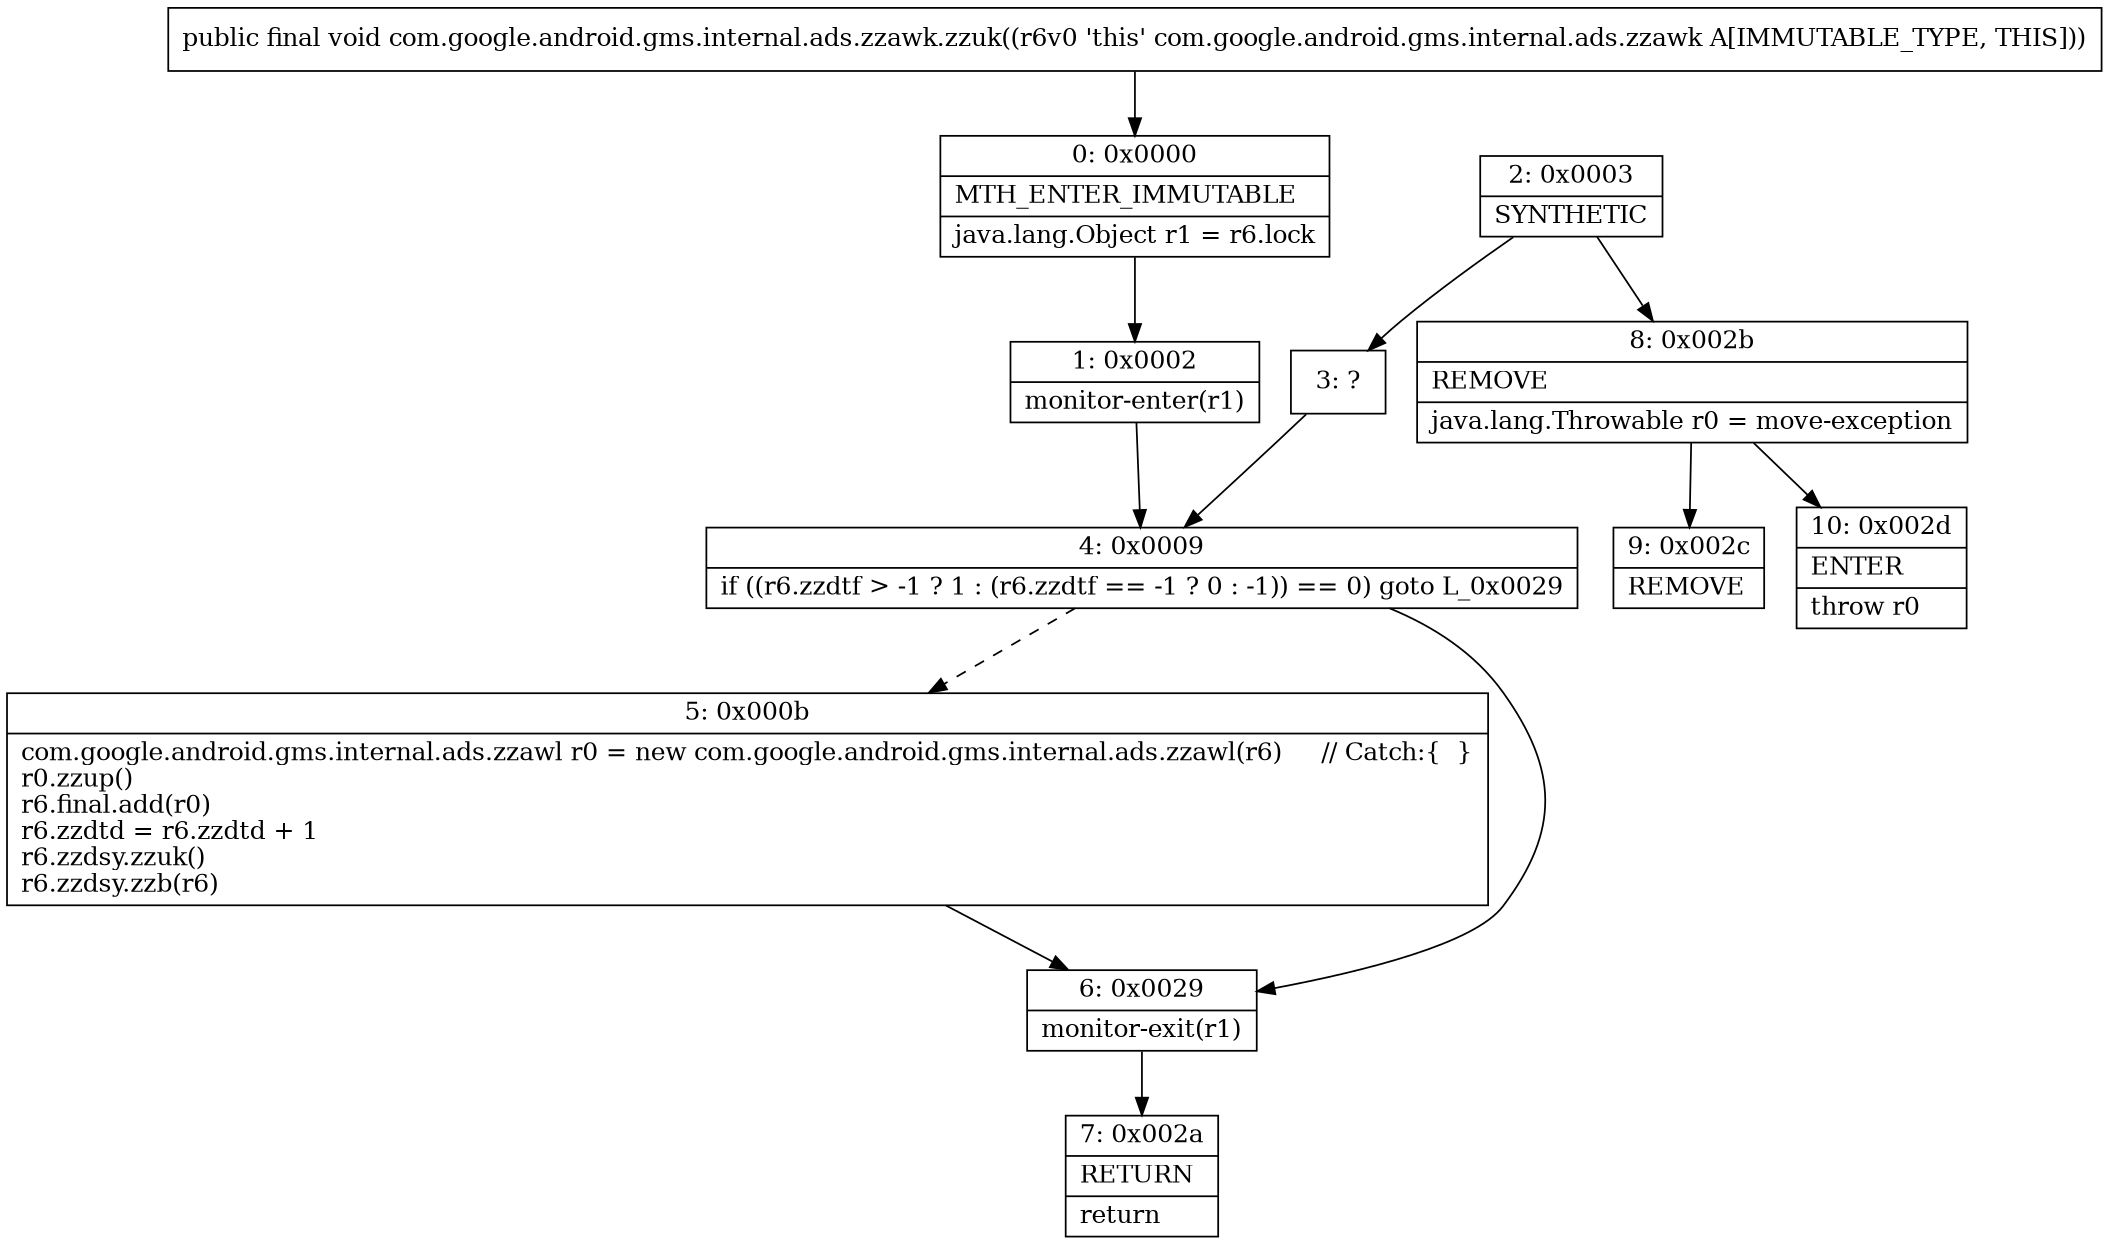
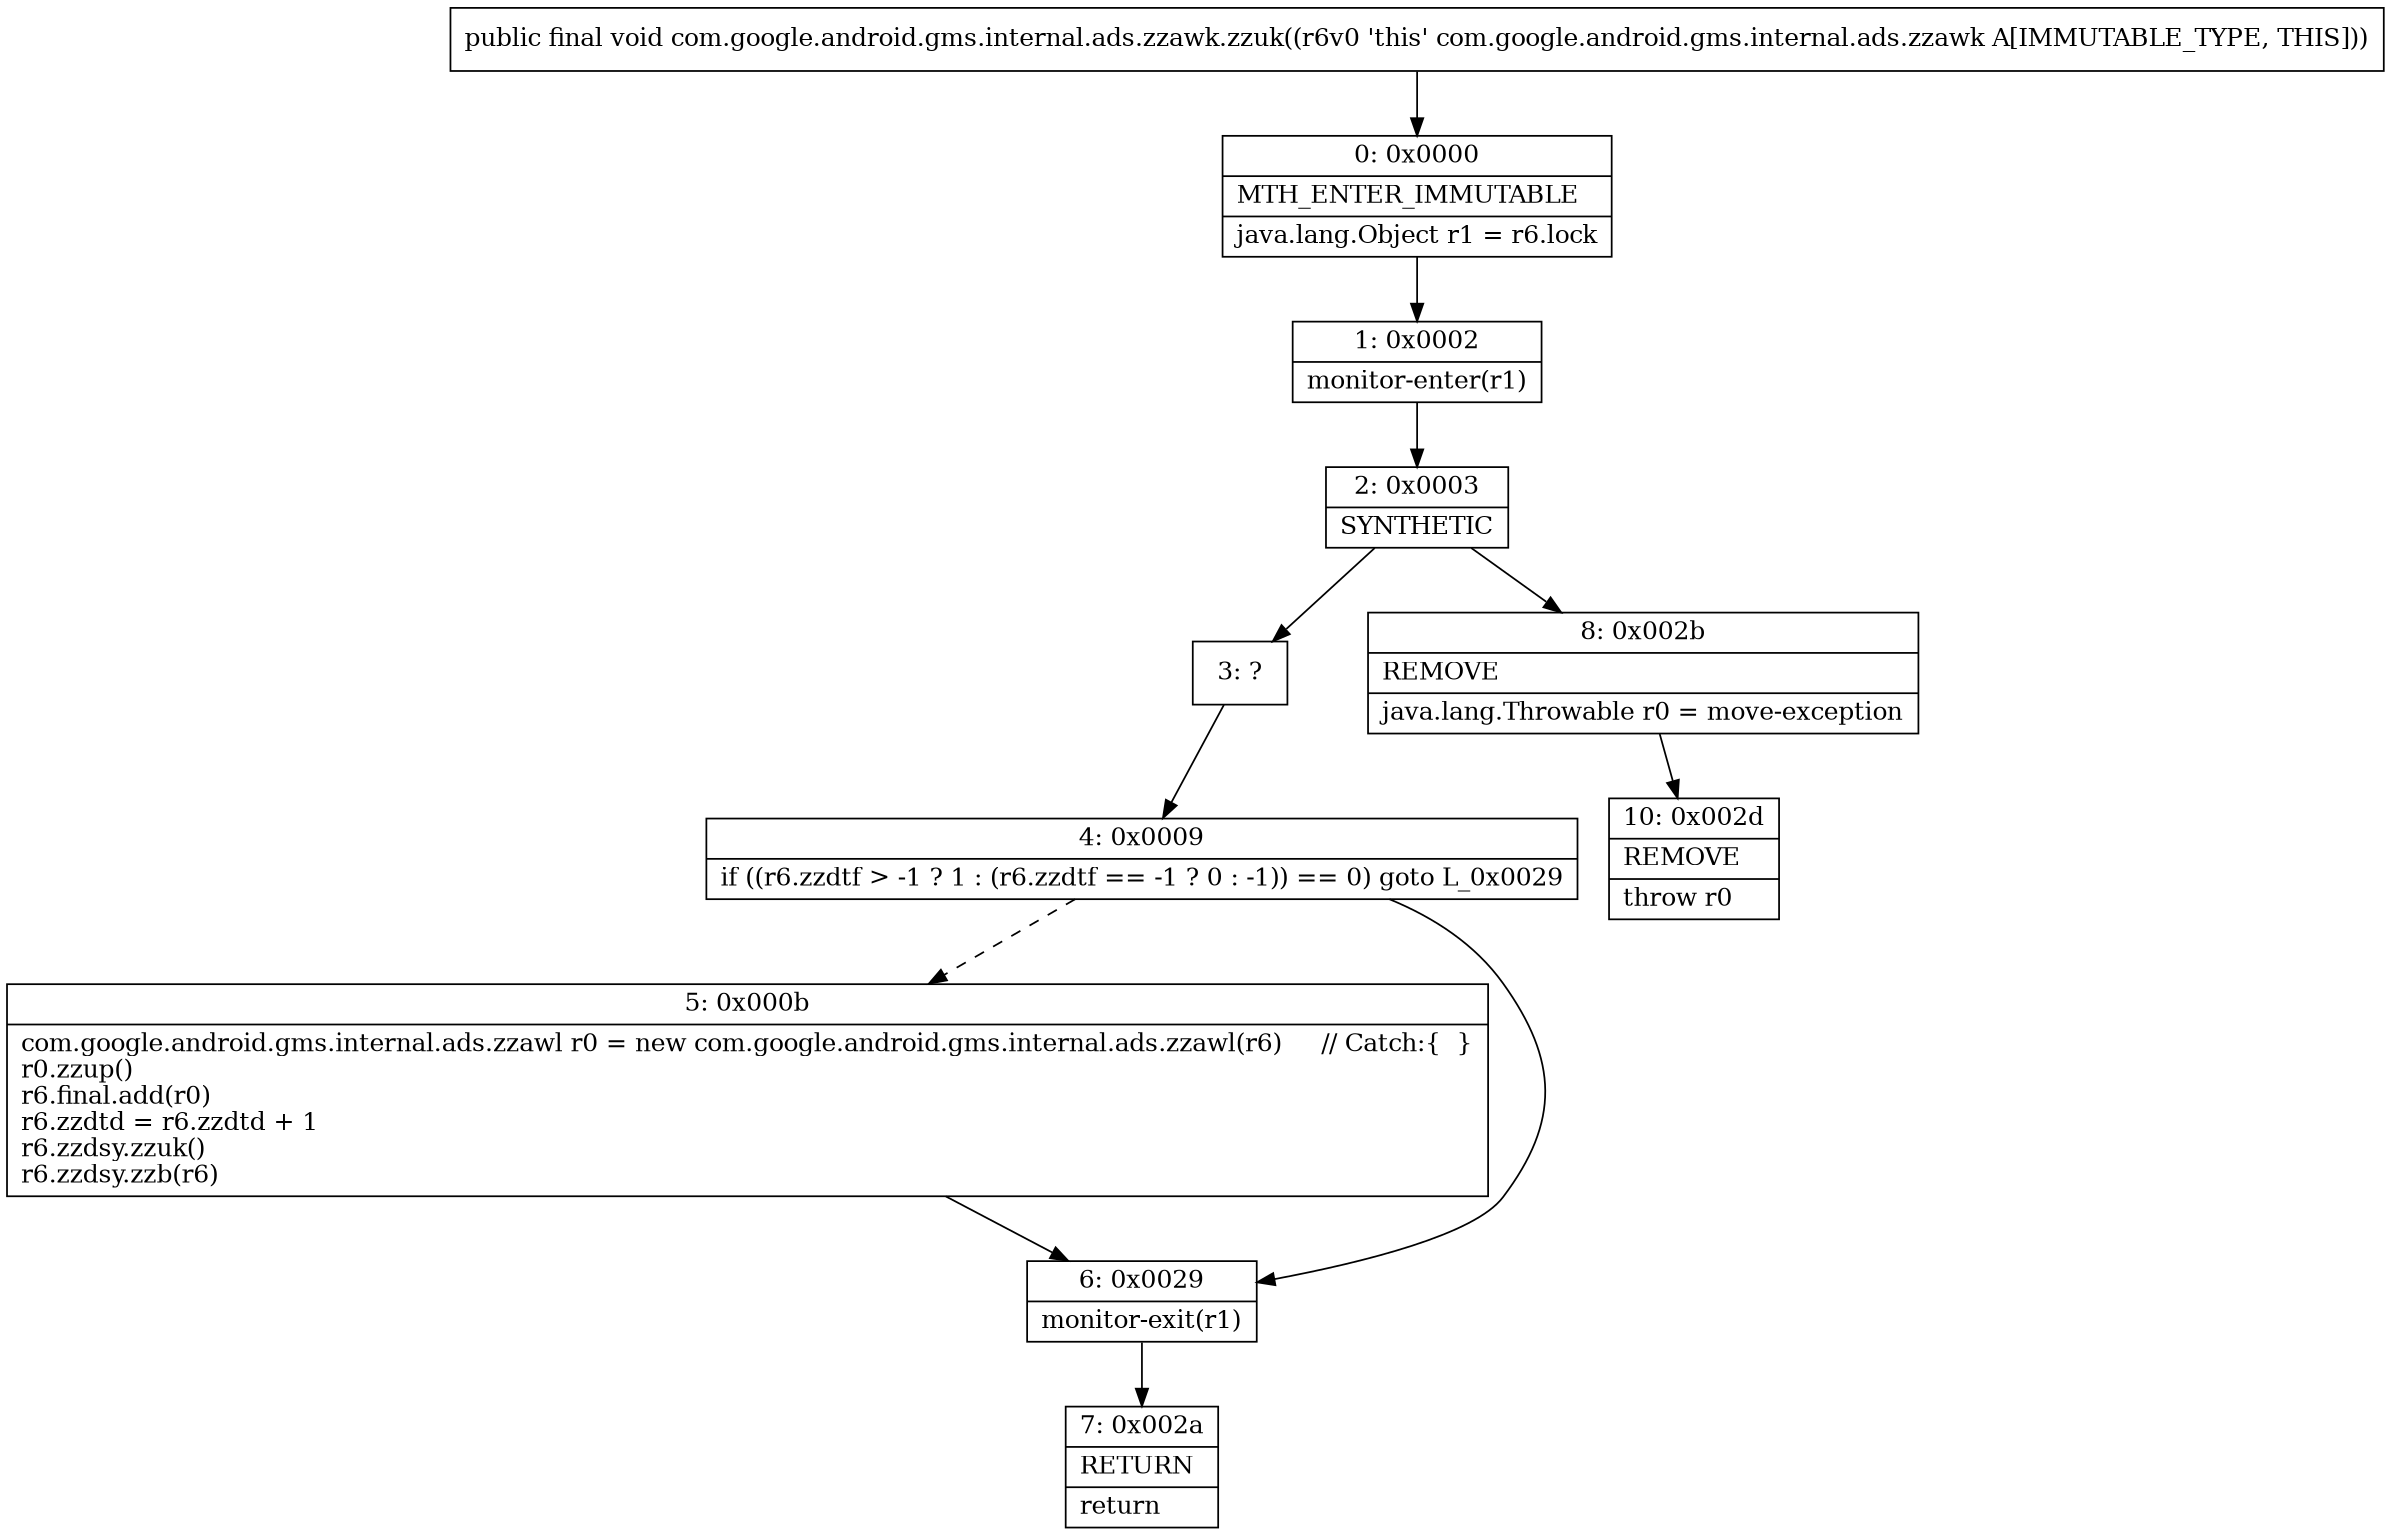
edge "1: 0x0002" -> "4: 0x0009": now "1: 0x0002" -> "2: 0x0003"
node "10: 0x002d": text "ENTER" -> "REMOVE"
node "9: 0x002c": removed
